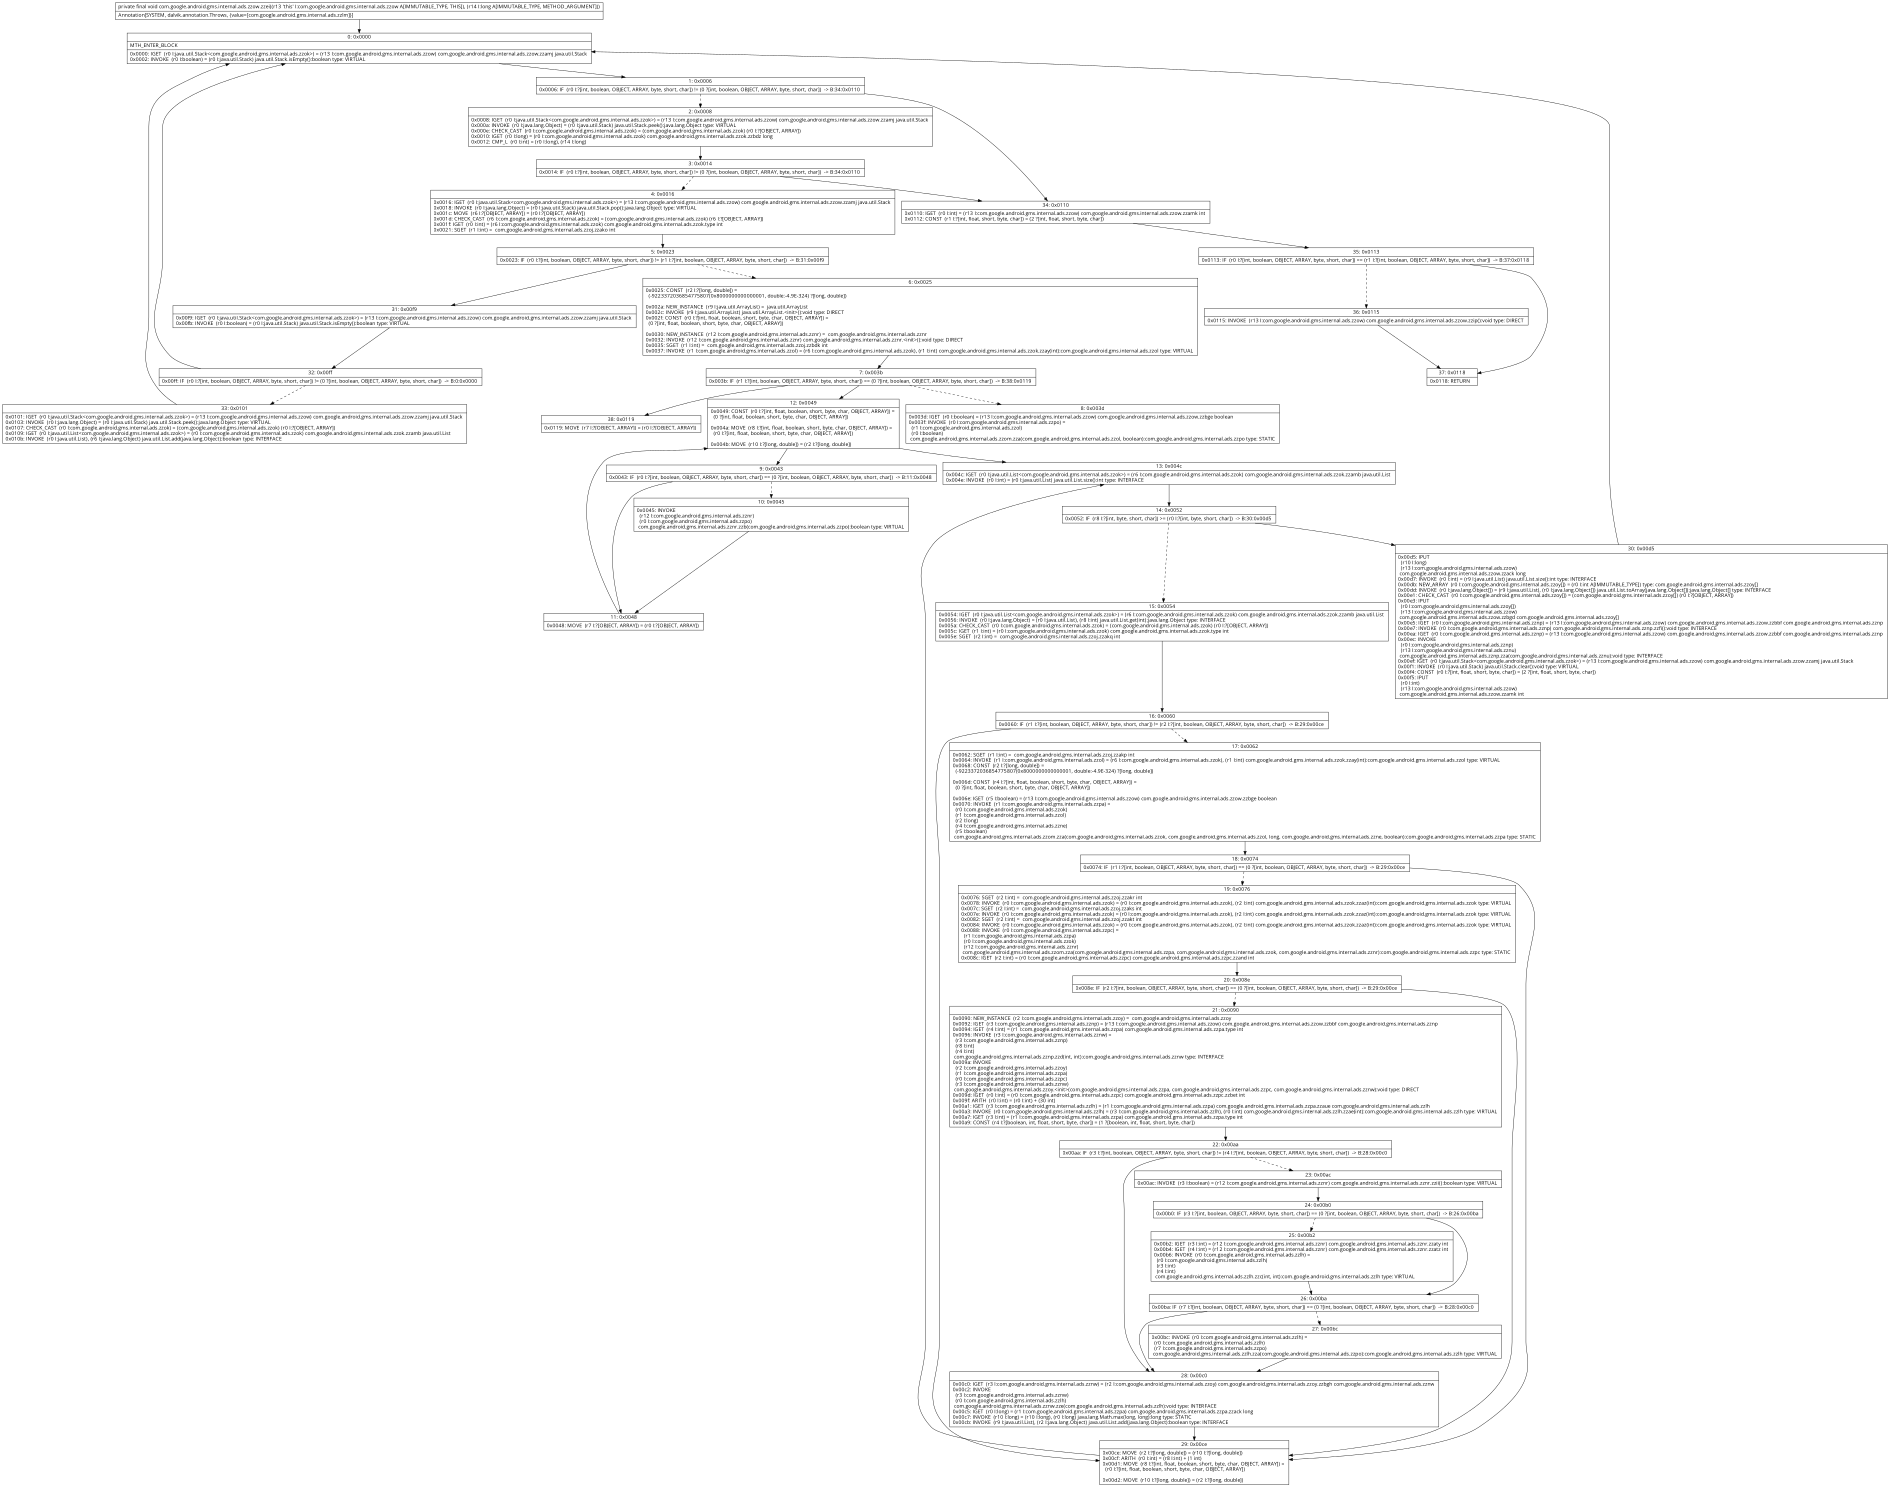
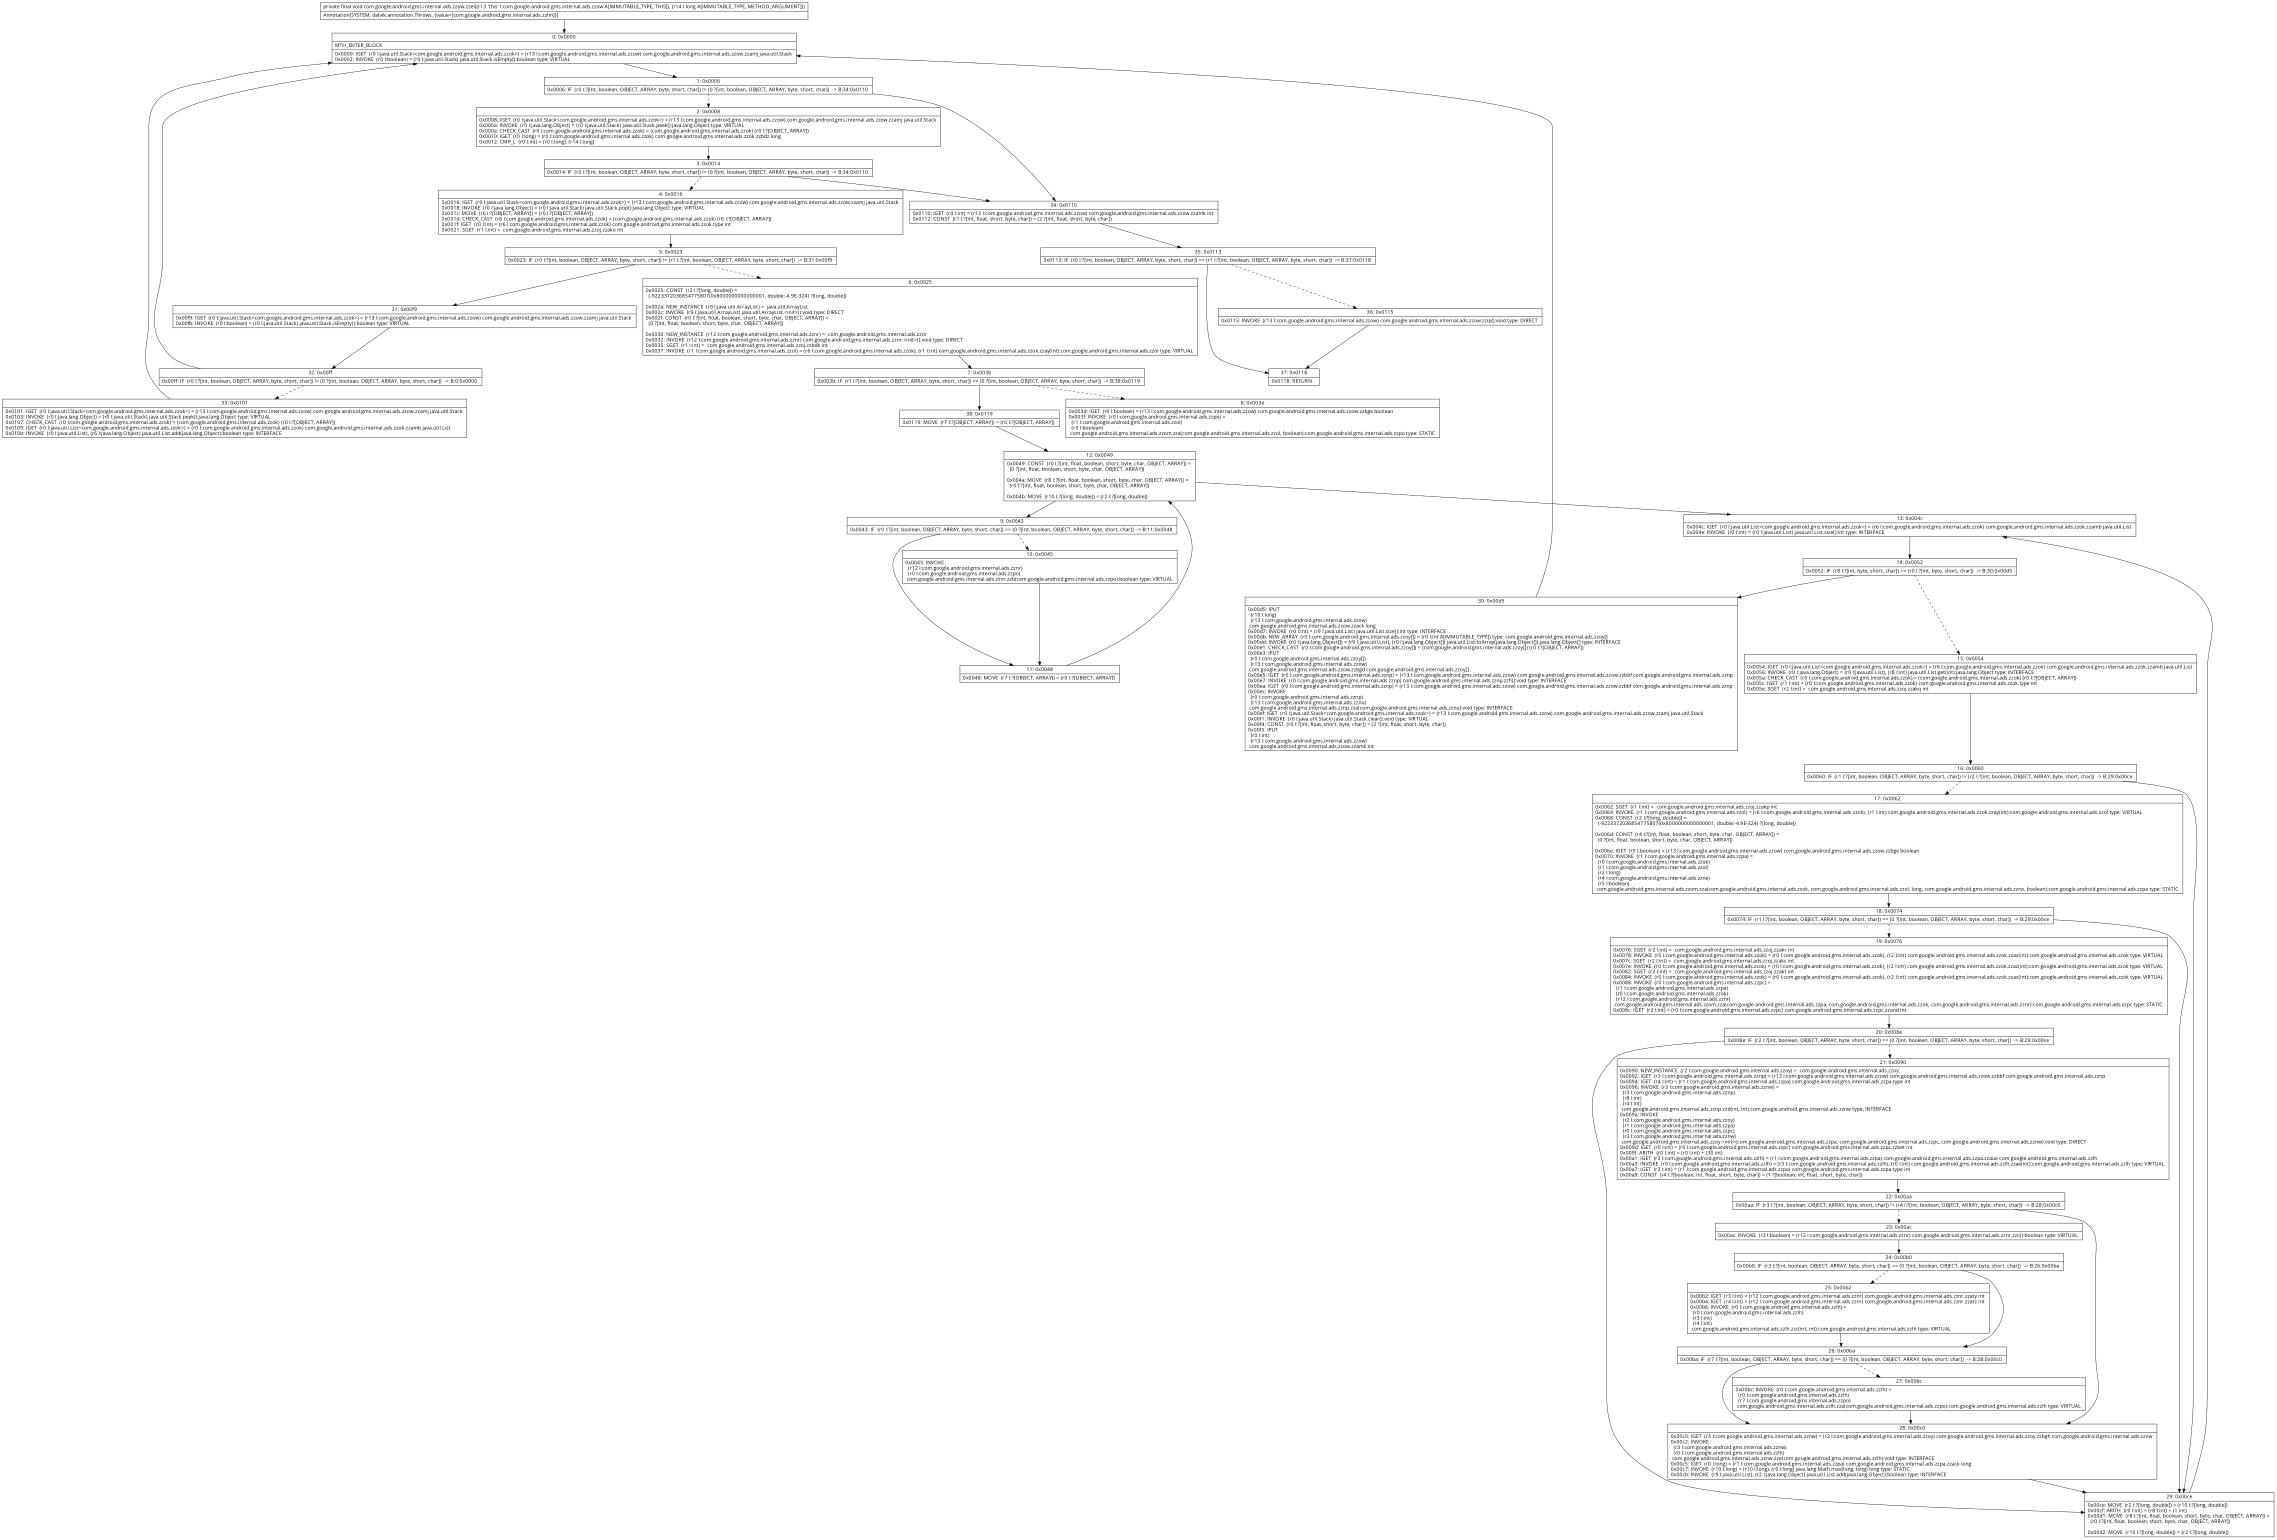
edge "7: 0x003b" -> "12: 0x0049": now "38: 0x0119" -> "12: 0x0049"
